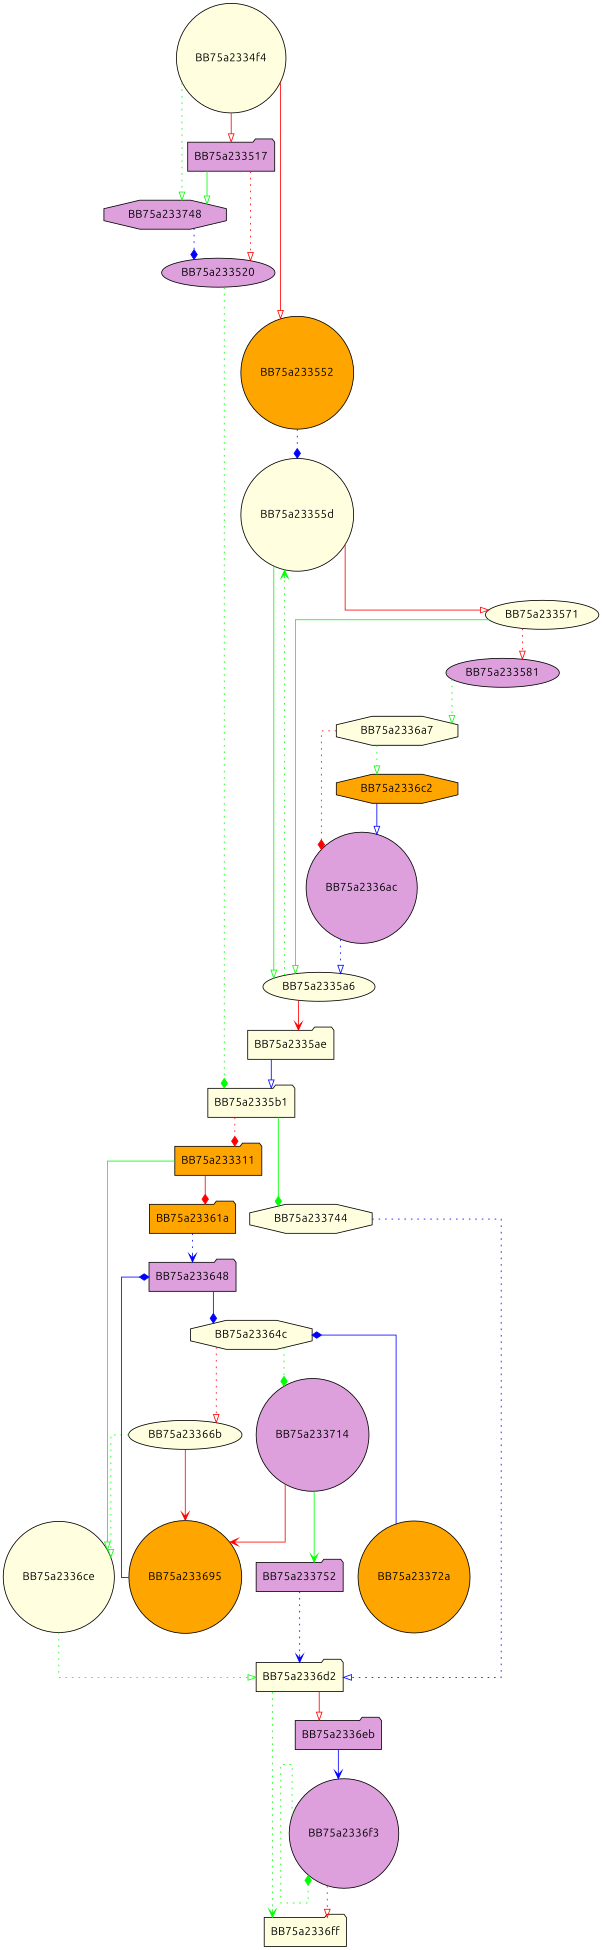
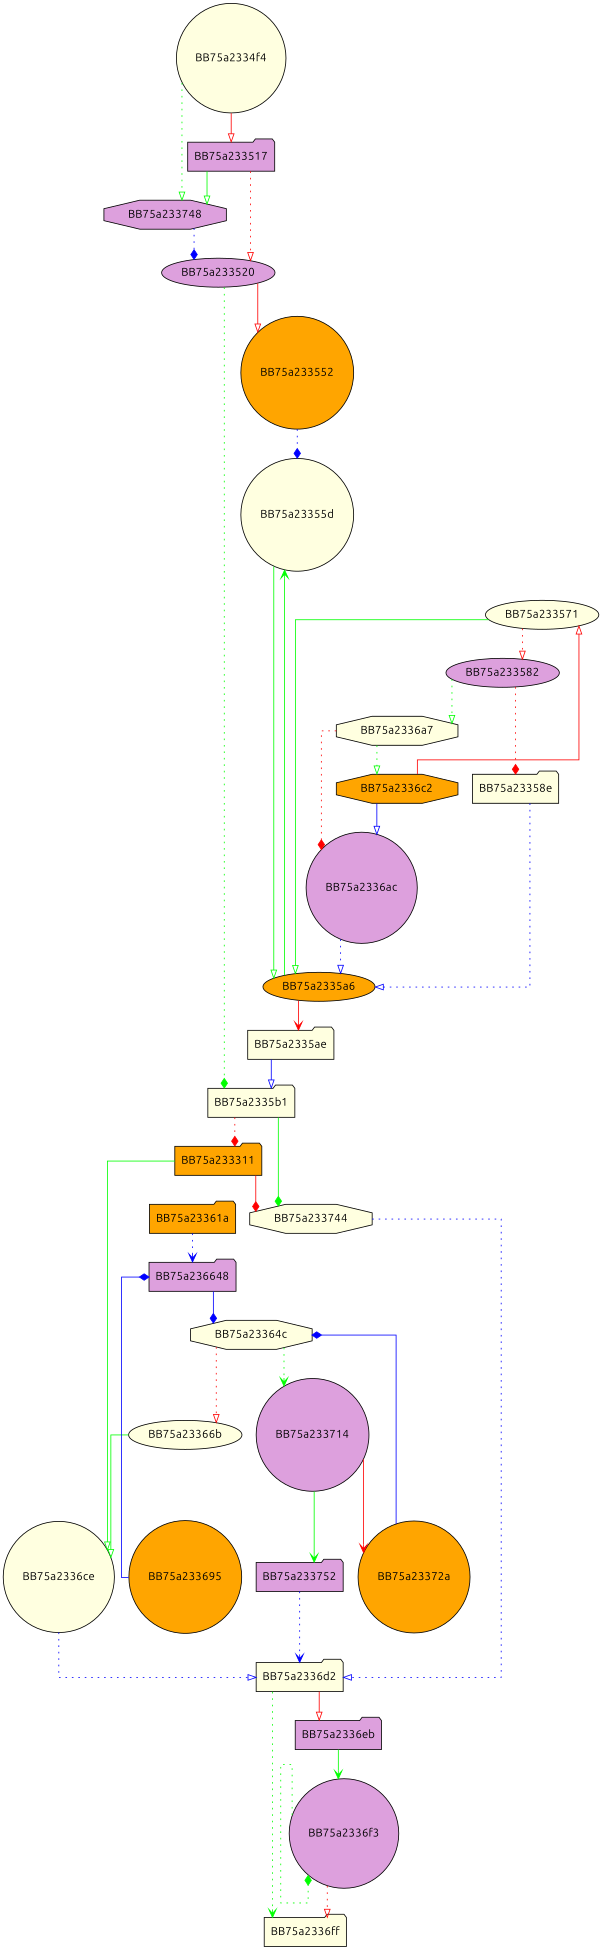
edge "BB75a2334f4" -> "BB75a233552": now "BB75a233520" -> "BB75a233552"
edge "BB75a23355d" -> "BB75a233571": now "BB75a2336c2" -> "BB75a233571"
node "BB75a233581": label "BB75a233581" -> "BB75a233582"
edge "BB75a2335a6" -> "BB75a23355d": style dotted -> solid
node "BB75a23358e": added
node "BB75a2335a6": fillcolor lightyellow -> orange
edge "BB75a233311" -> "BB75a23361a": now "BB75a233311" -> "BB75a233744"
node "BB75a233648": label "BB75a233648" -> "BB75a236648"
edge "BB75a23364c" -> "BB75a233714": arrowhead diamond -> vee
edge "BB75a23366b" -> "BB75a233695": removed
edge "BB75a23366b" -> "BB75a2336ce": style dotted -> solid
edge "BB75a233714" -> "BB75a233695": now "BB75a233714" -> "BB75a23372a"
edge "BB75a2336ce" -> "BB75a2336d2": color green -> blue
edge "BB75a2336eb" -> "BB75a2336f3": color blue -> green
